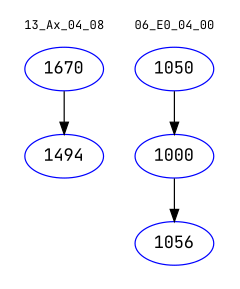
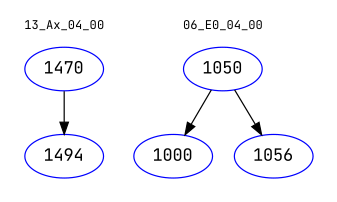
cluster "13_Ax_04_08": label "13_Ax_04_08" -> "13_Ax_04_00"
node "1670": label "1670" -> "1470"
edge "1000" -> "1056": now "1050" -> "1056"
